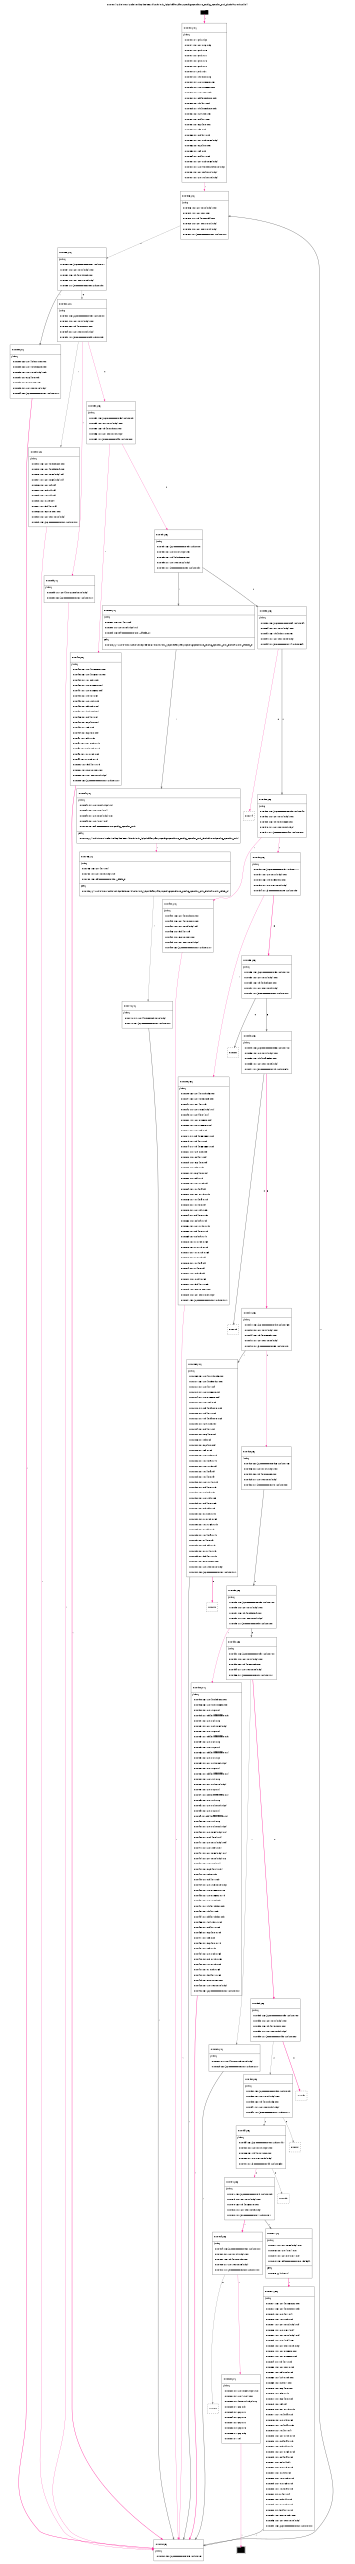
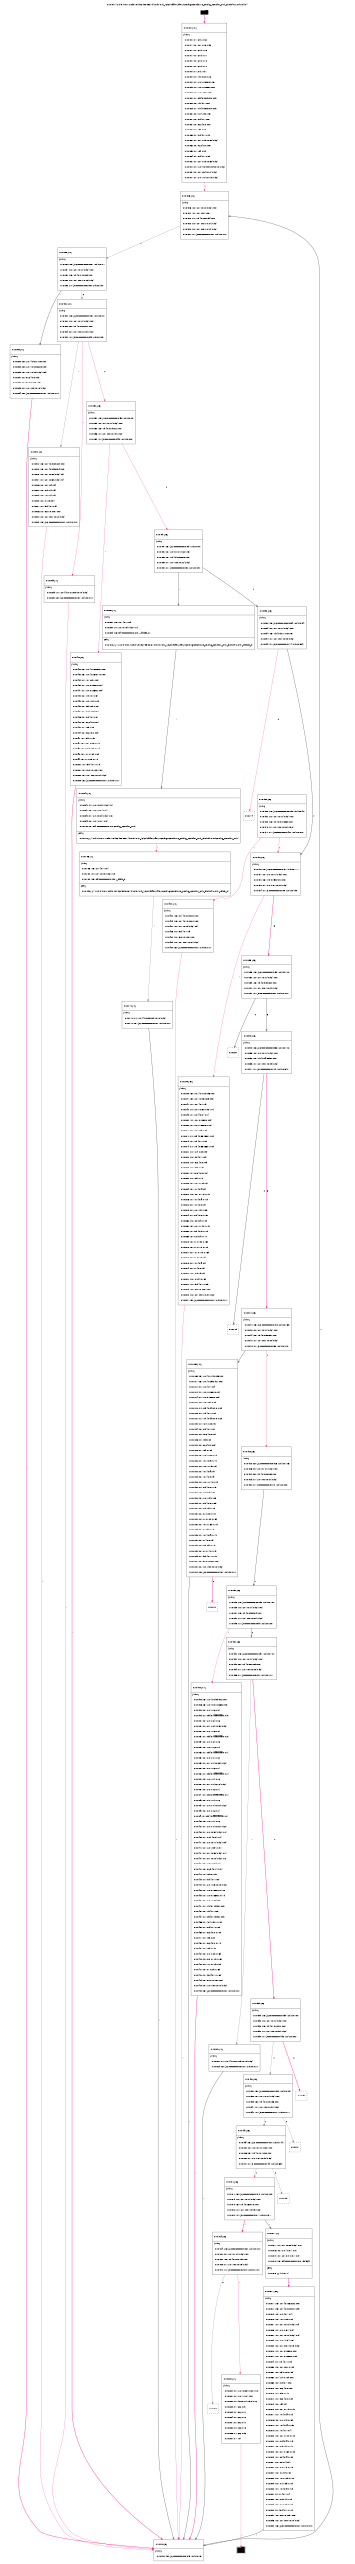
edge "0x401cea [25]" -> "0x401d03 [25]": now "0x401cea [25]" -> "0x401d1c [25]"
